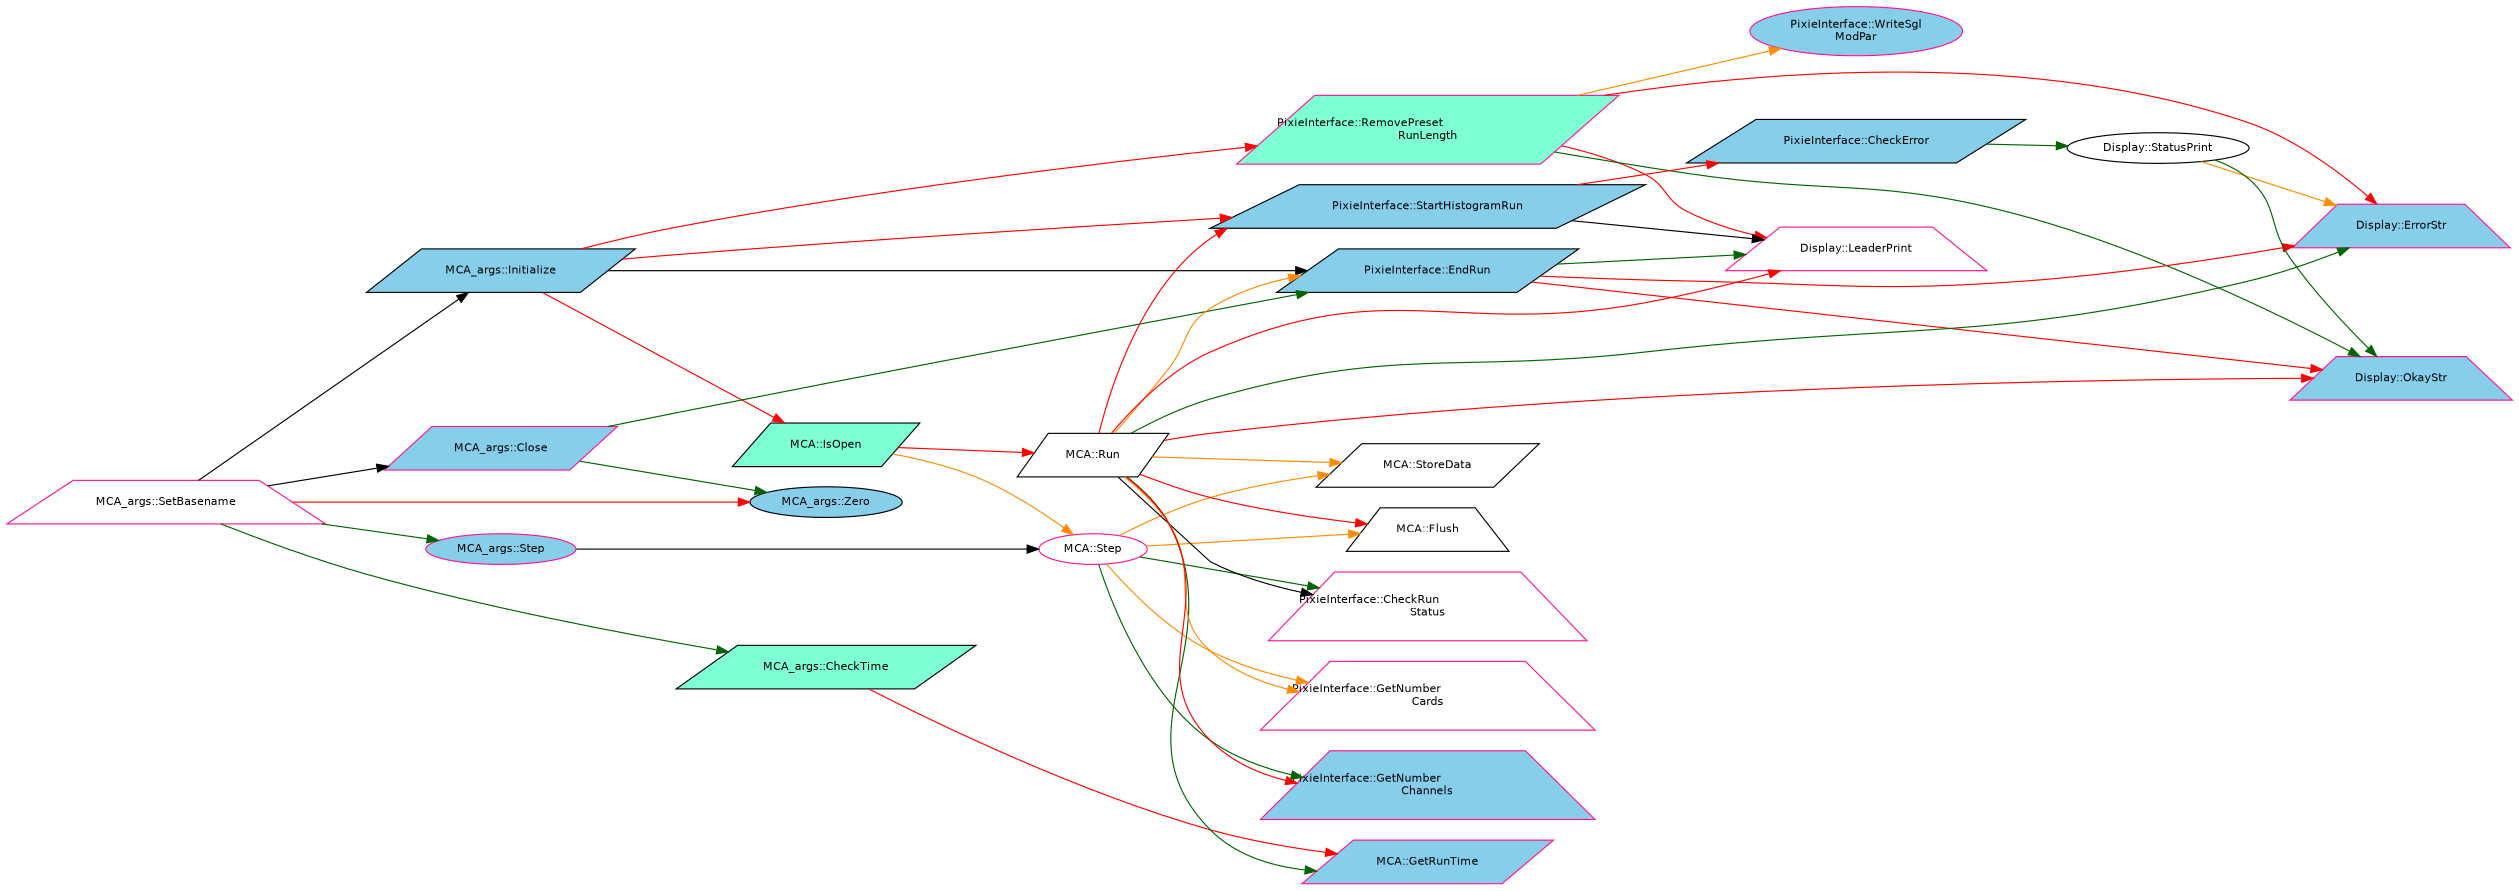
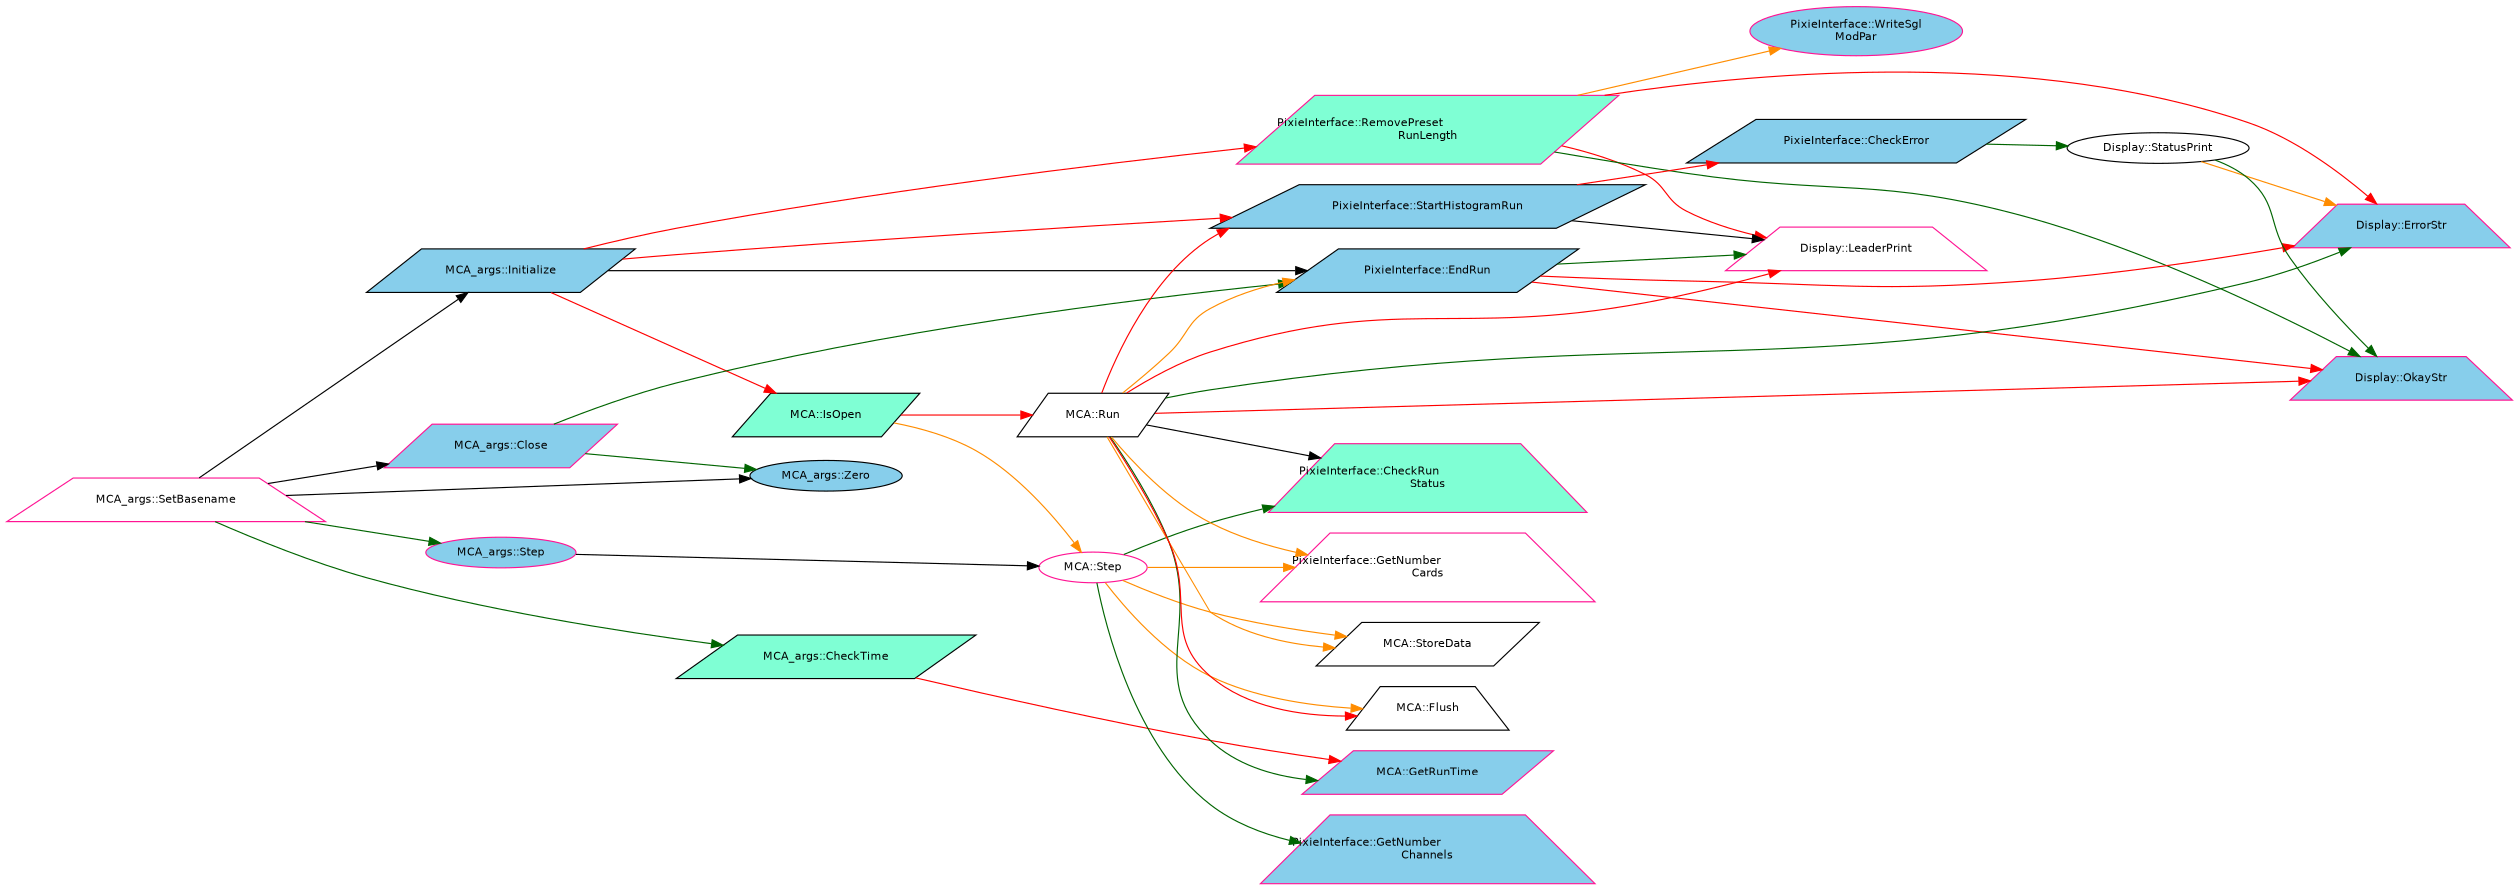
edge "MCA_args::SetBasename" -> "MCA_args::Zero": color red -> black
node "PixieInterface::CheckRun Status": fillcolor white -> aquamarine
edge "MCA::Run" -> "PixieInterface::GetNumber Channels": removed
